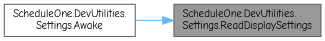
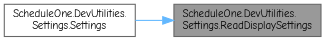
node "ScheduleOne.DevUtilities. Settings.Awake": label "ScheduleOne.DevUtilities. Settings.Awake" -> "ScheduleOne.DevUtilities. Settings.Settings"
